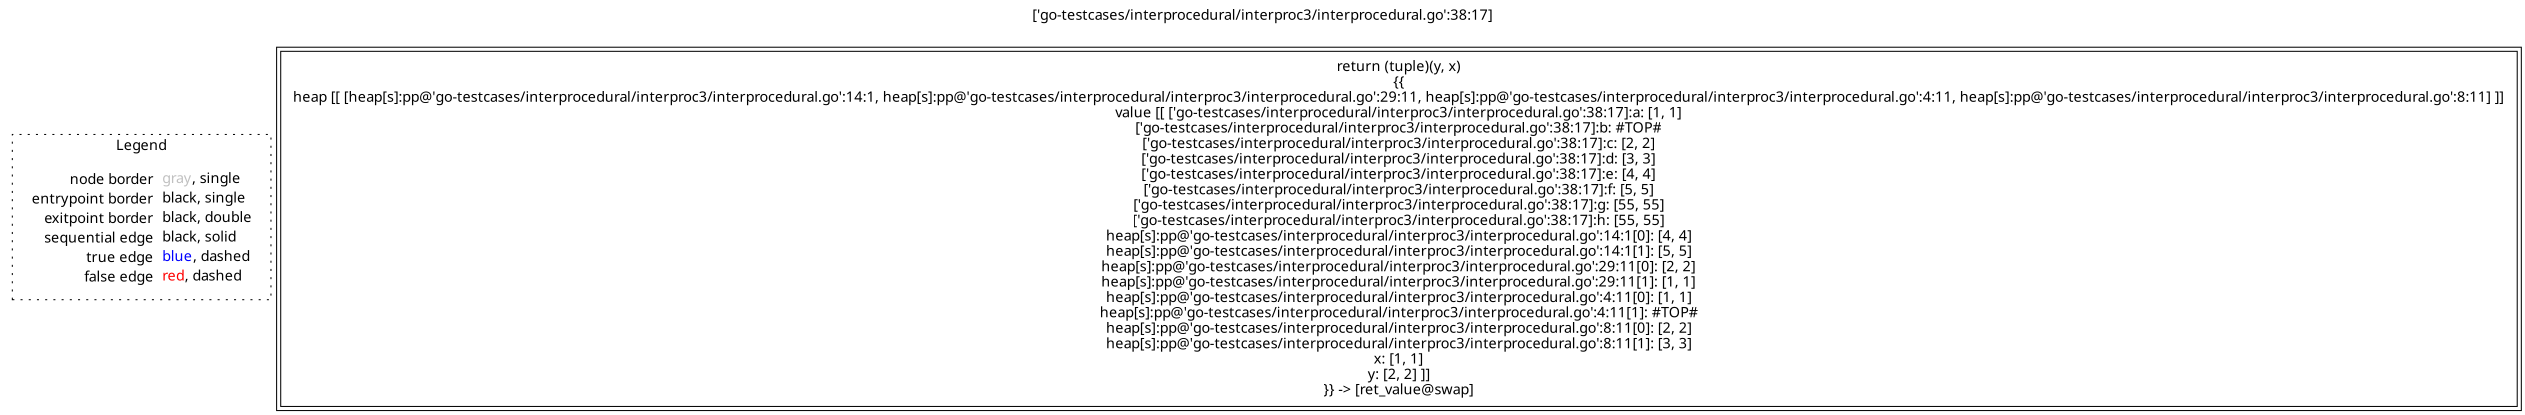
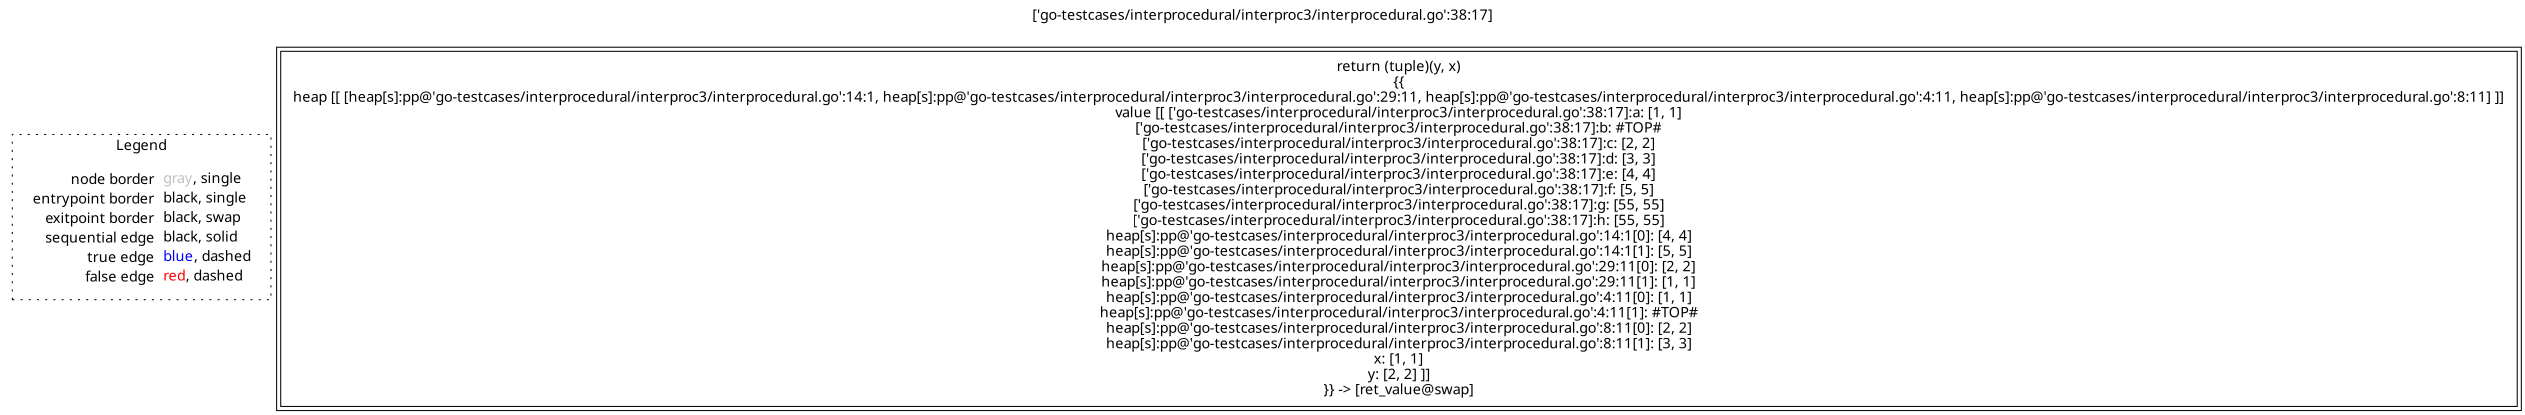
node "node border": text ", double" -> ", swap"
